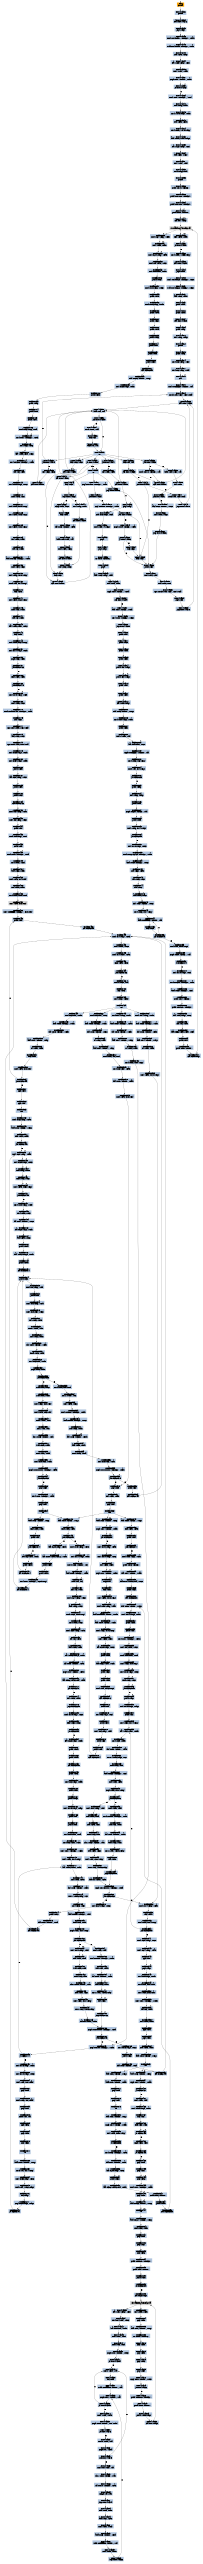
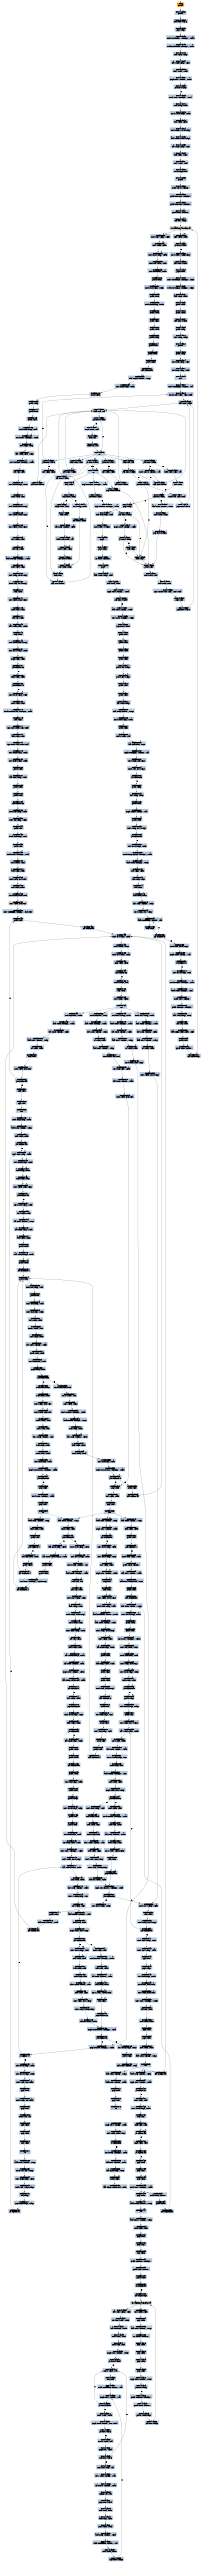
edge "0x0047d530 call 0x0047d590" -> "0x0047d5ac popl %ebp": now "0x0047d55b je 0x0047d5ac" -> "0x0047d5ac popl %ebp"
node "0x035c03d2 addl $0xc<UINT8>, %esp": removed
